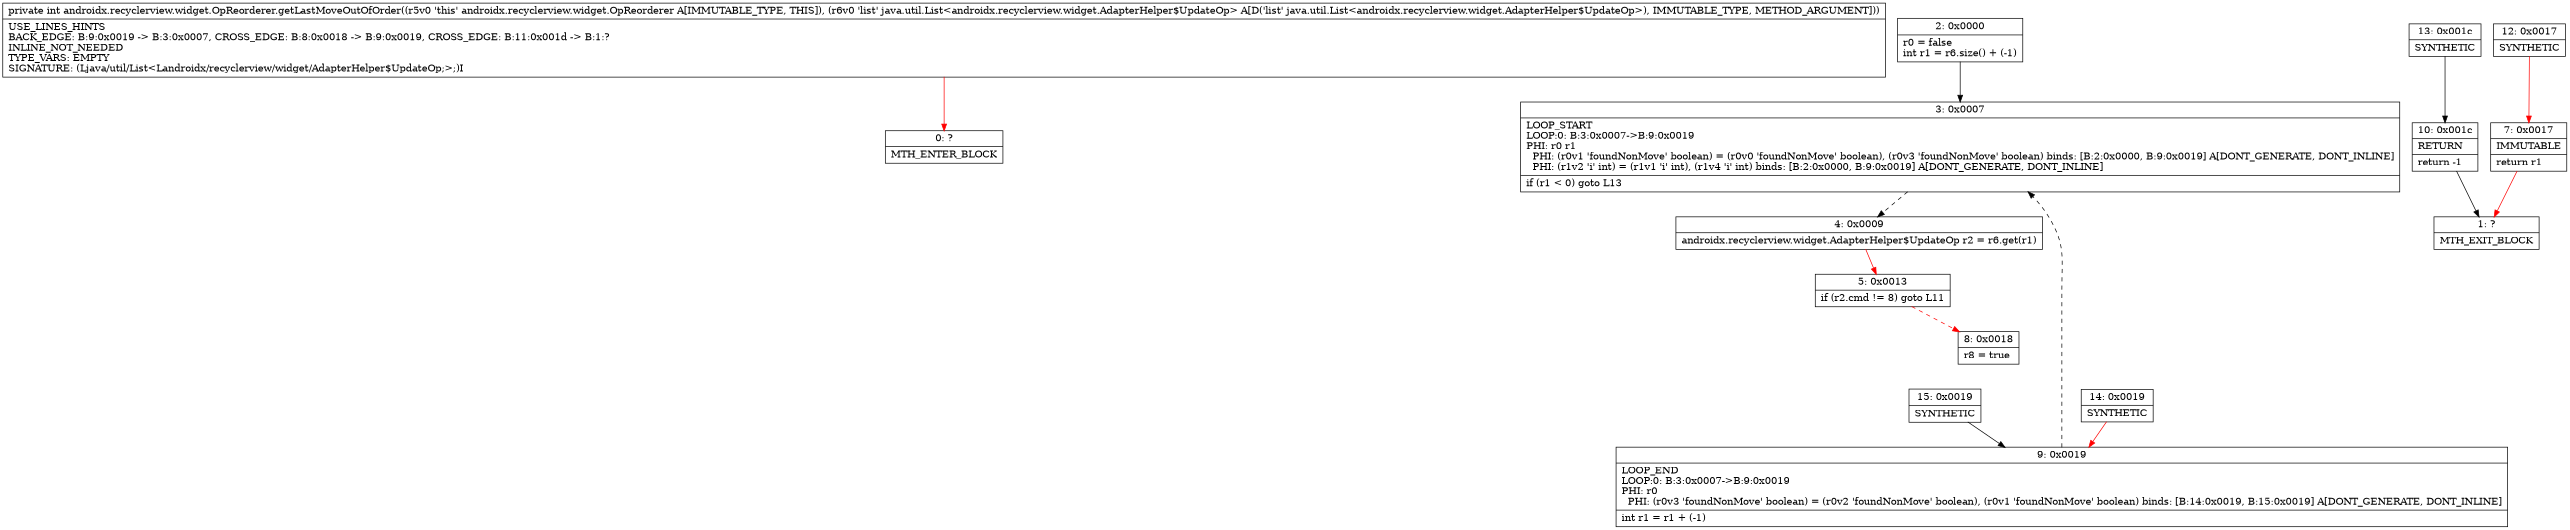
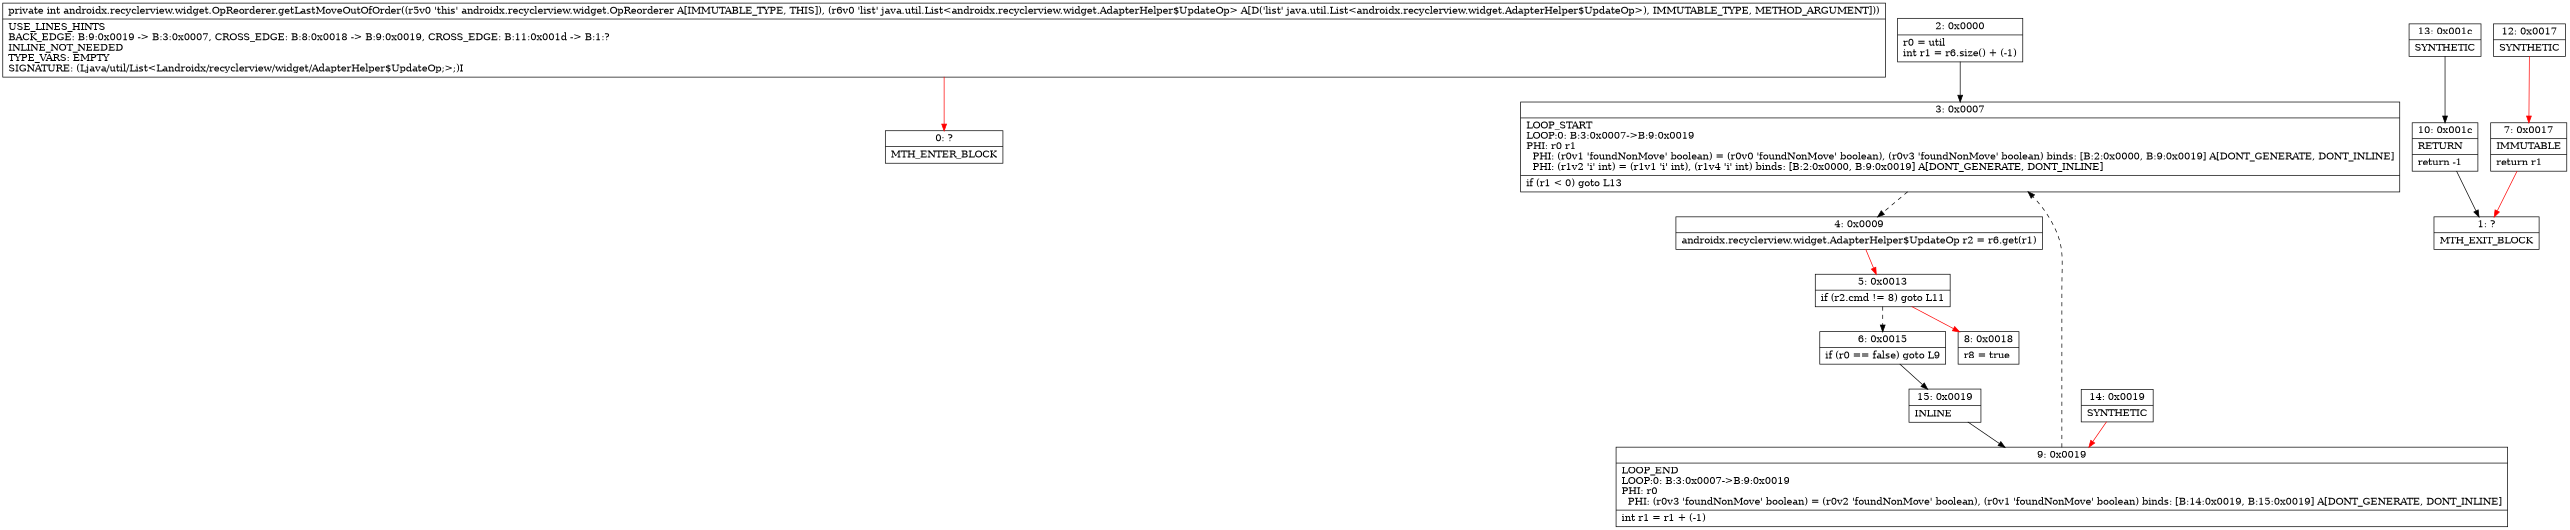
node "2: 0x0000": text "r0 = false" -> "r0 = util"
edge "5: 0x0013" -> "8: 0x0018": style dashed -> solid
node "6: 0x0015": added
node "15: 0x0019": text "SYNTHETIC" -> "INLINE"
